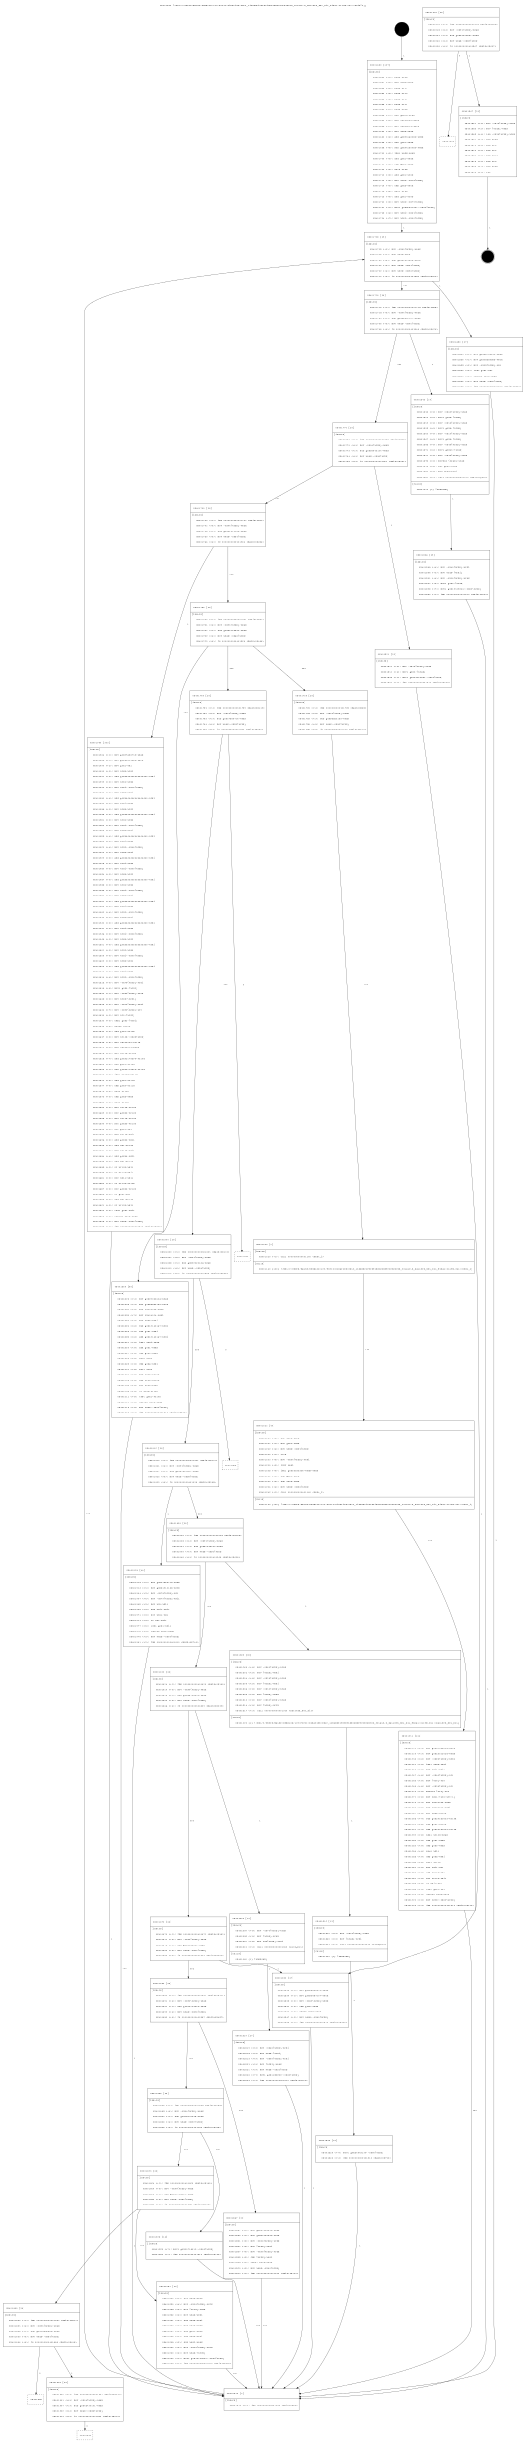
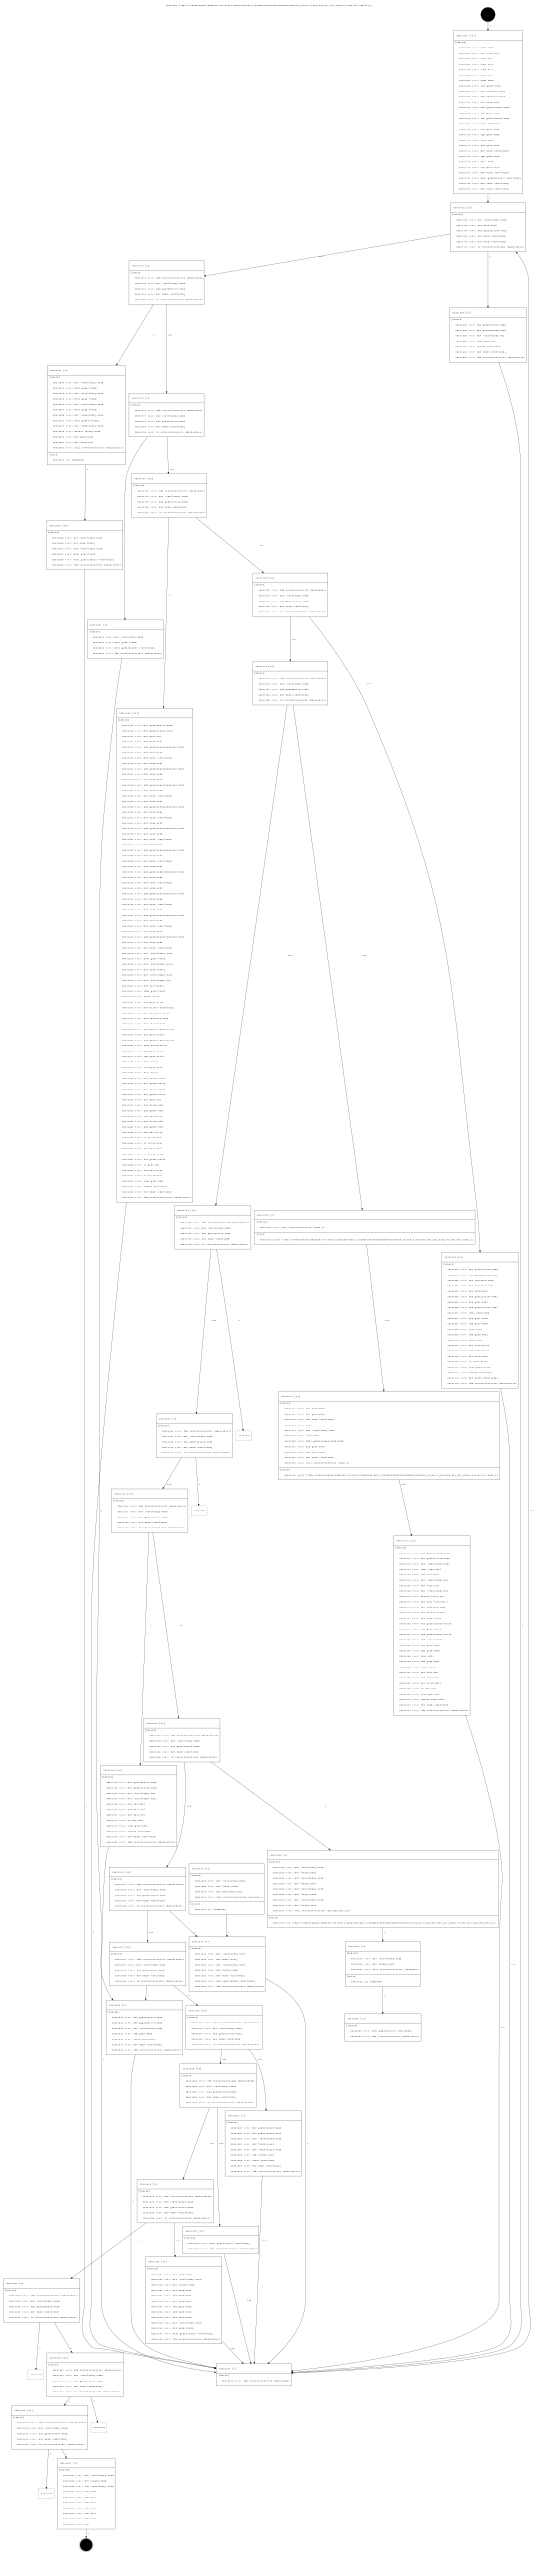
edge "0x4017ac [28]" -> "0x4017e4 [28]": now "0x4017c8 [28]" -> "0x4017e4 [28]"
edge "0x401854 [28]" -> "0x401b09 [16]": now "0x401854 [28]" -> "0x401b19 [27]"
edge "0x401d28 [12]" -> "0x401e10 [5]": removed, label "1"
edge "0x4018fc [28]" -> "0x401918 [28]": added, label "1"
